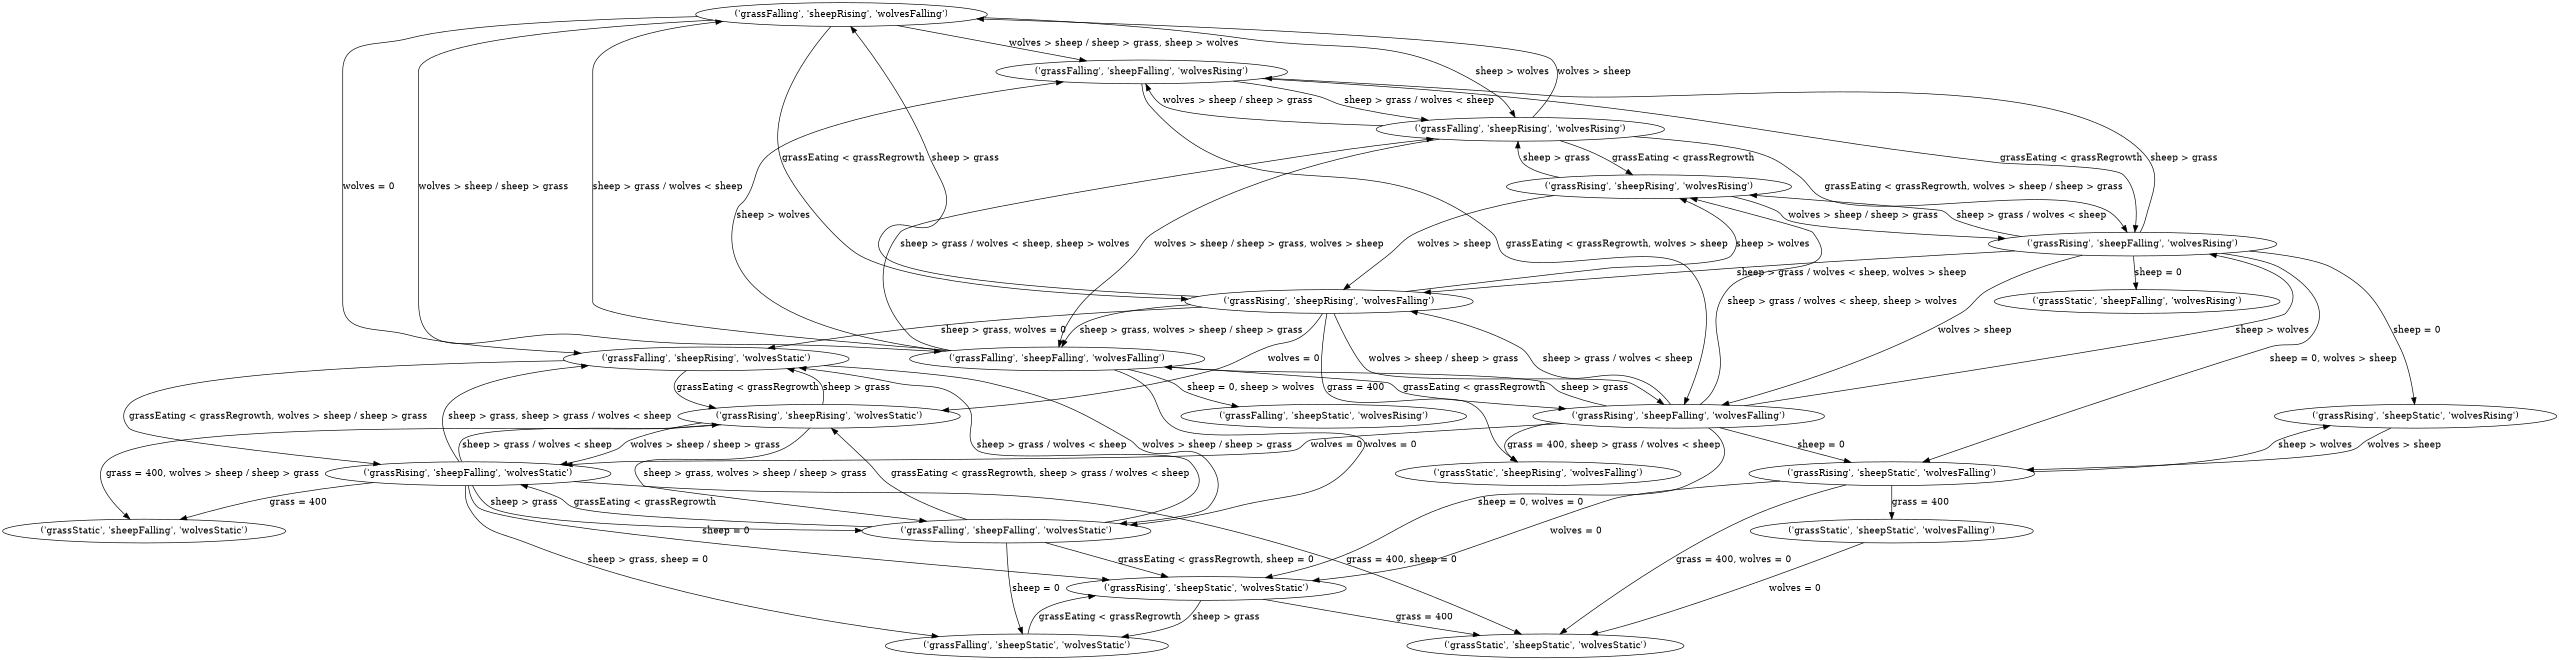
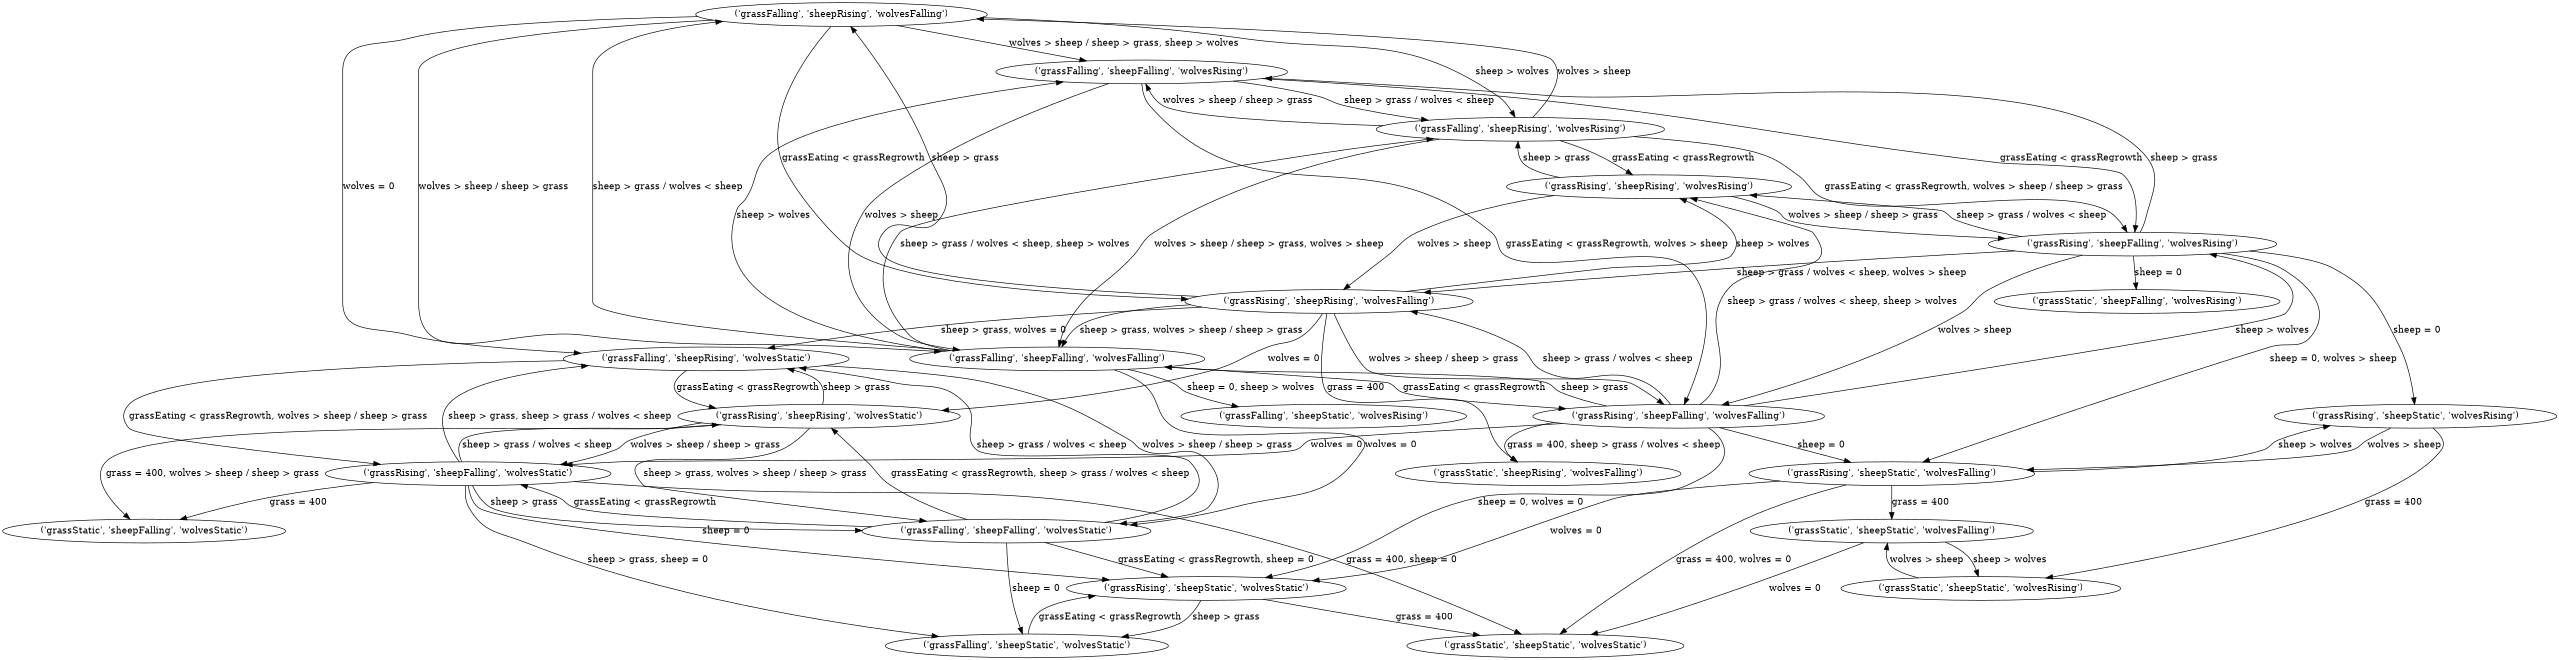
edge "('grassFalling', 'sheepFalling', 'wolvesRising')" -> "('grassFalling', 'sheepFalling', 'wolvesFalling')": added, label "wolves > sheep"
node "('grassStatic', 'sheepStatic', 'wolvesRising')": added
